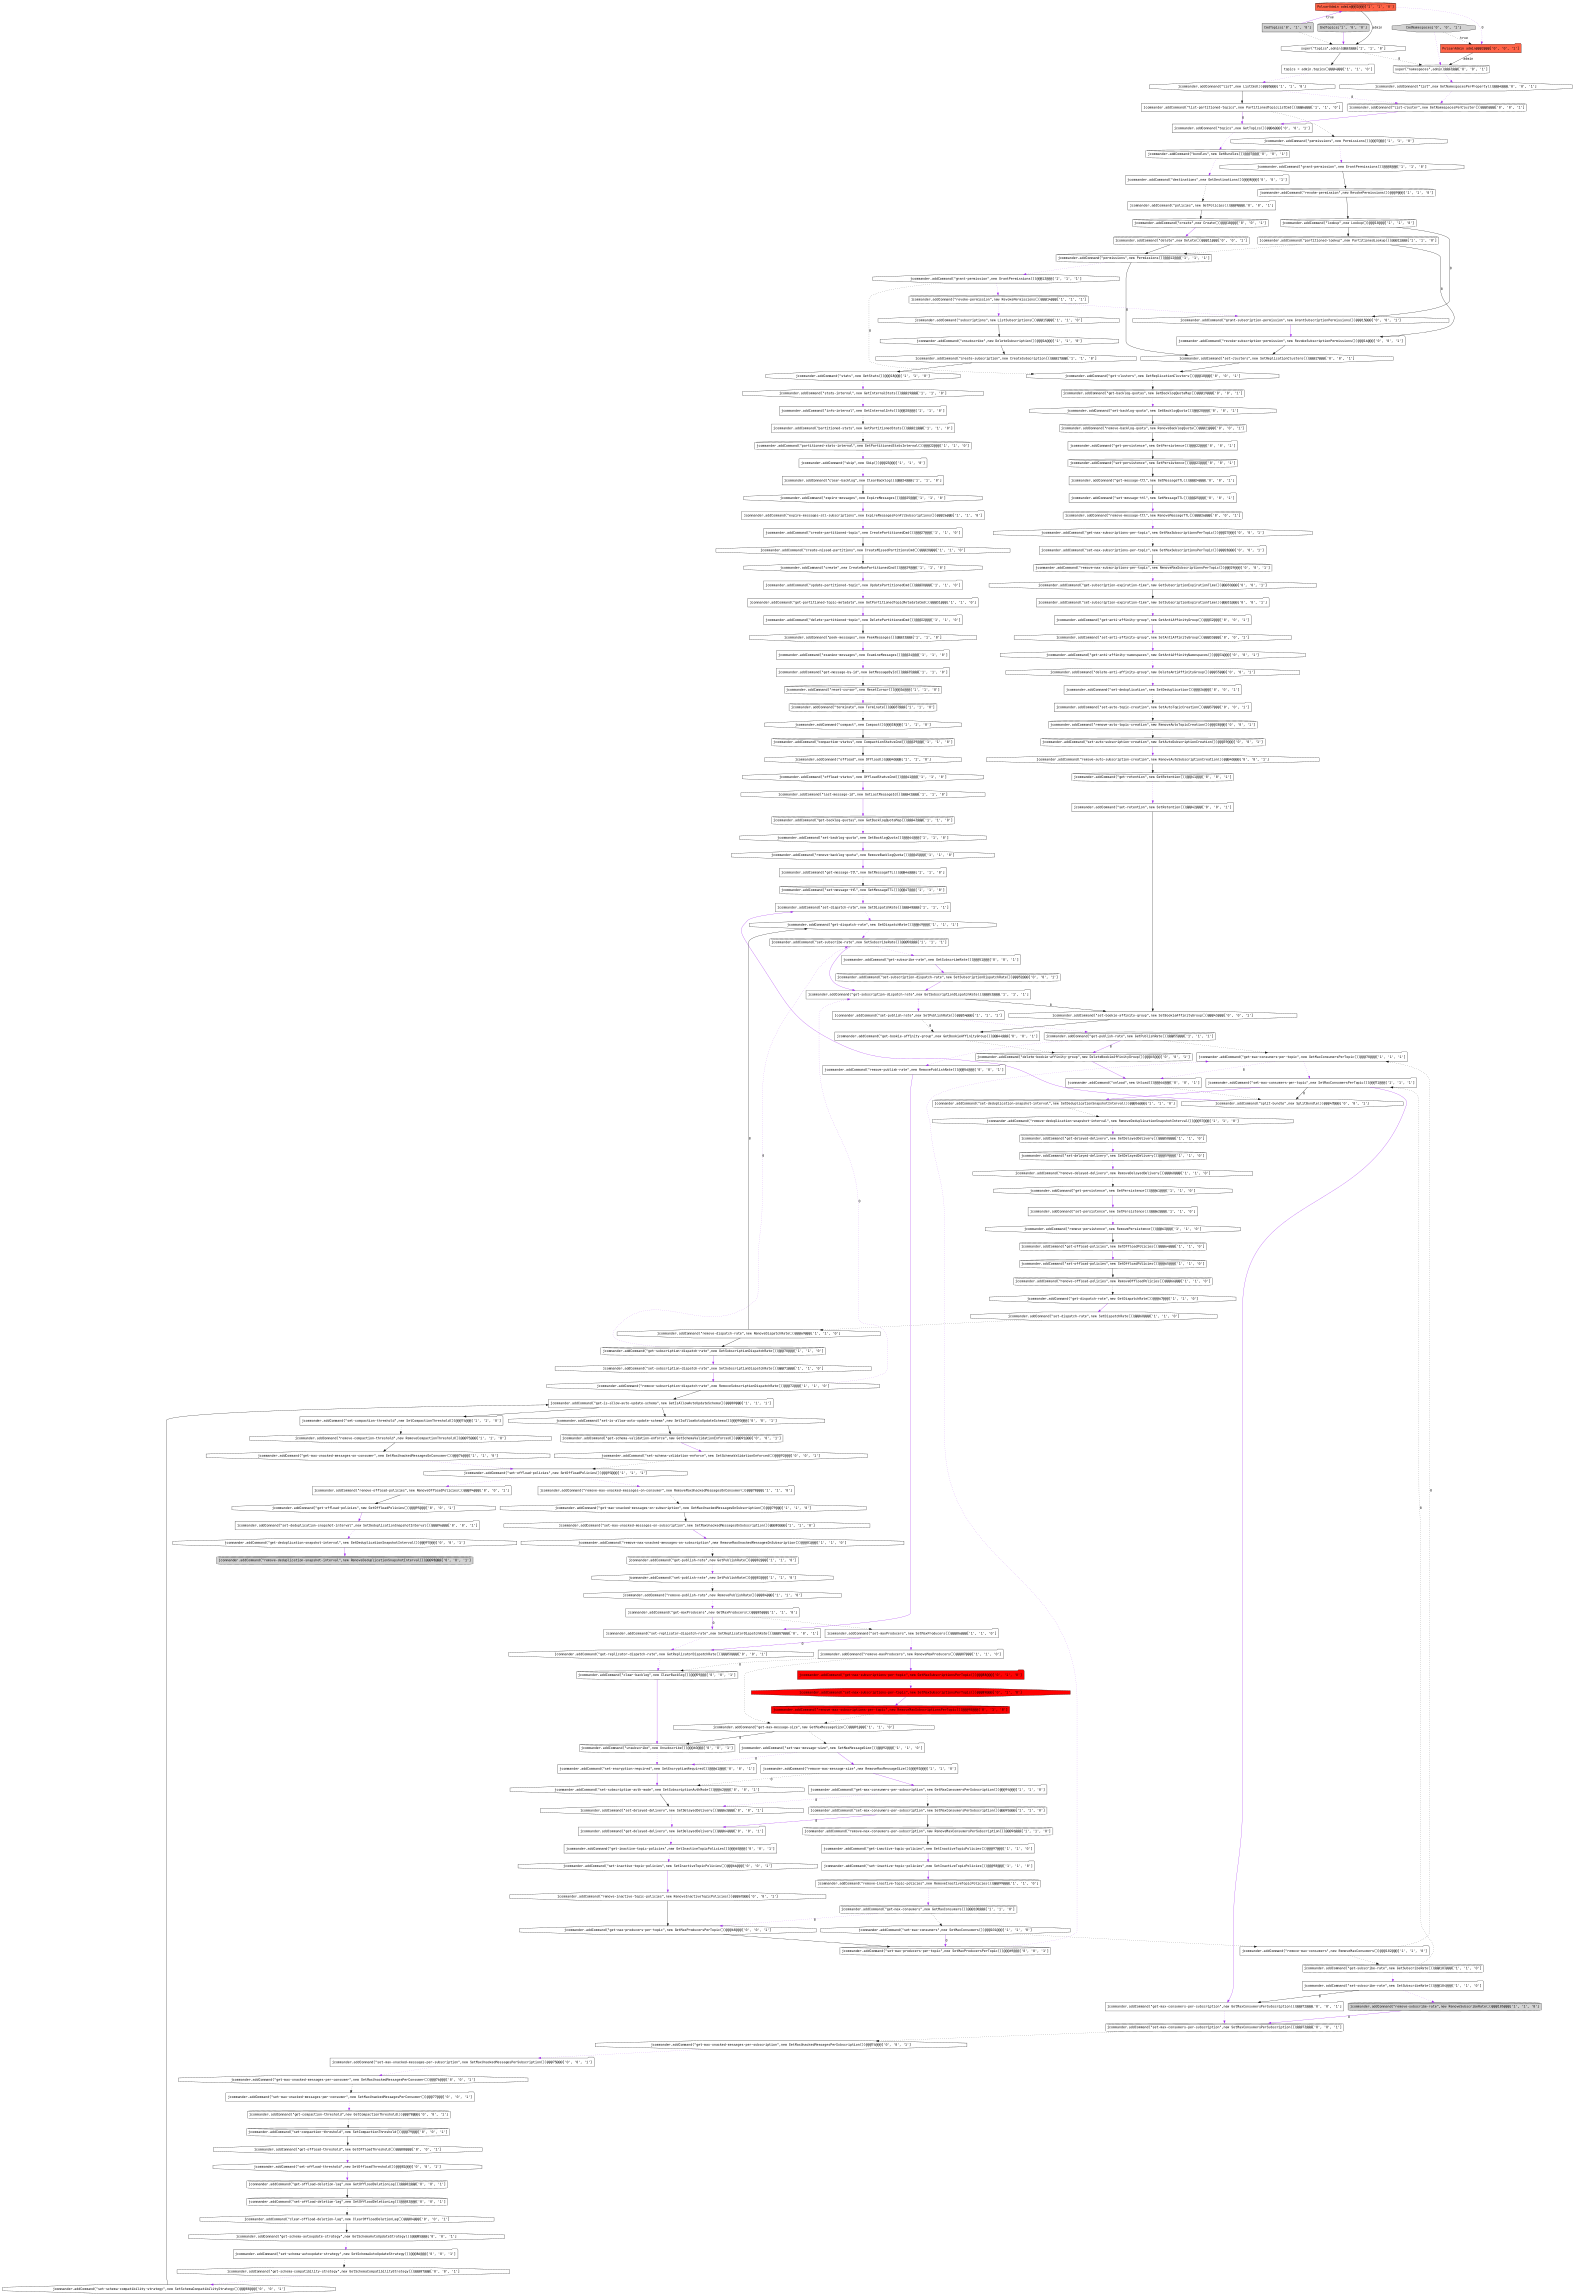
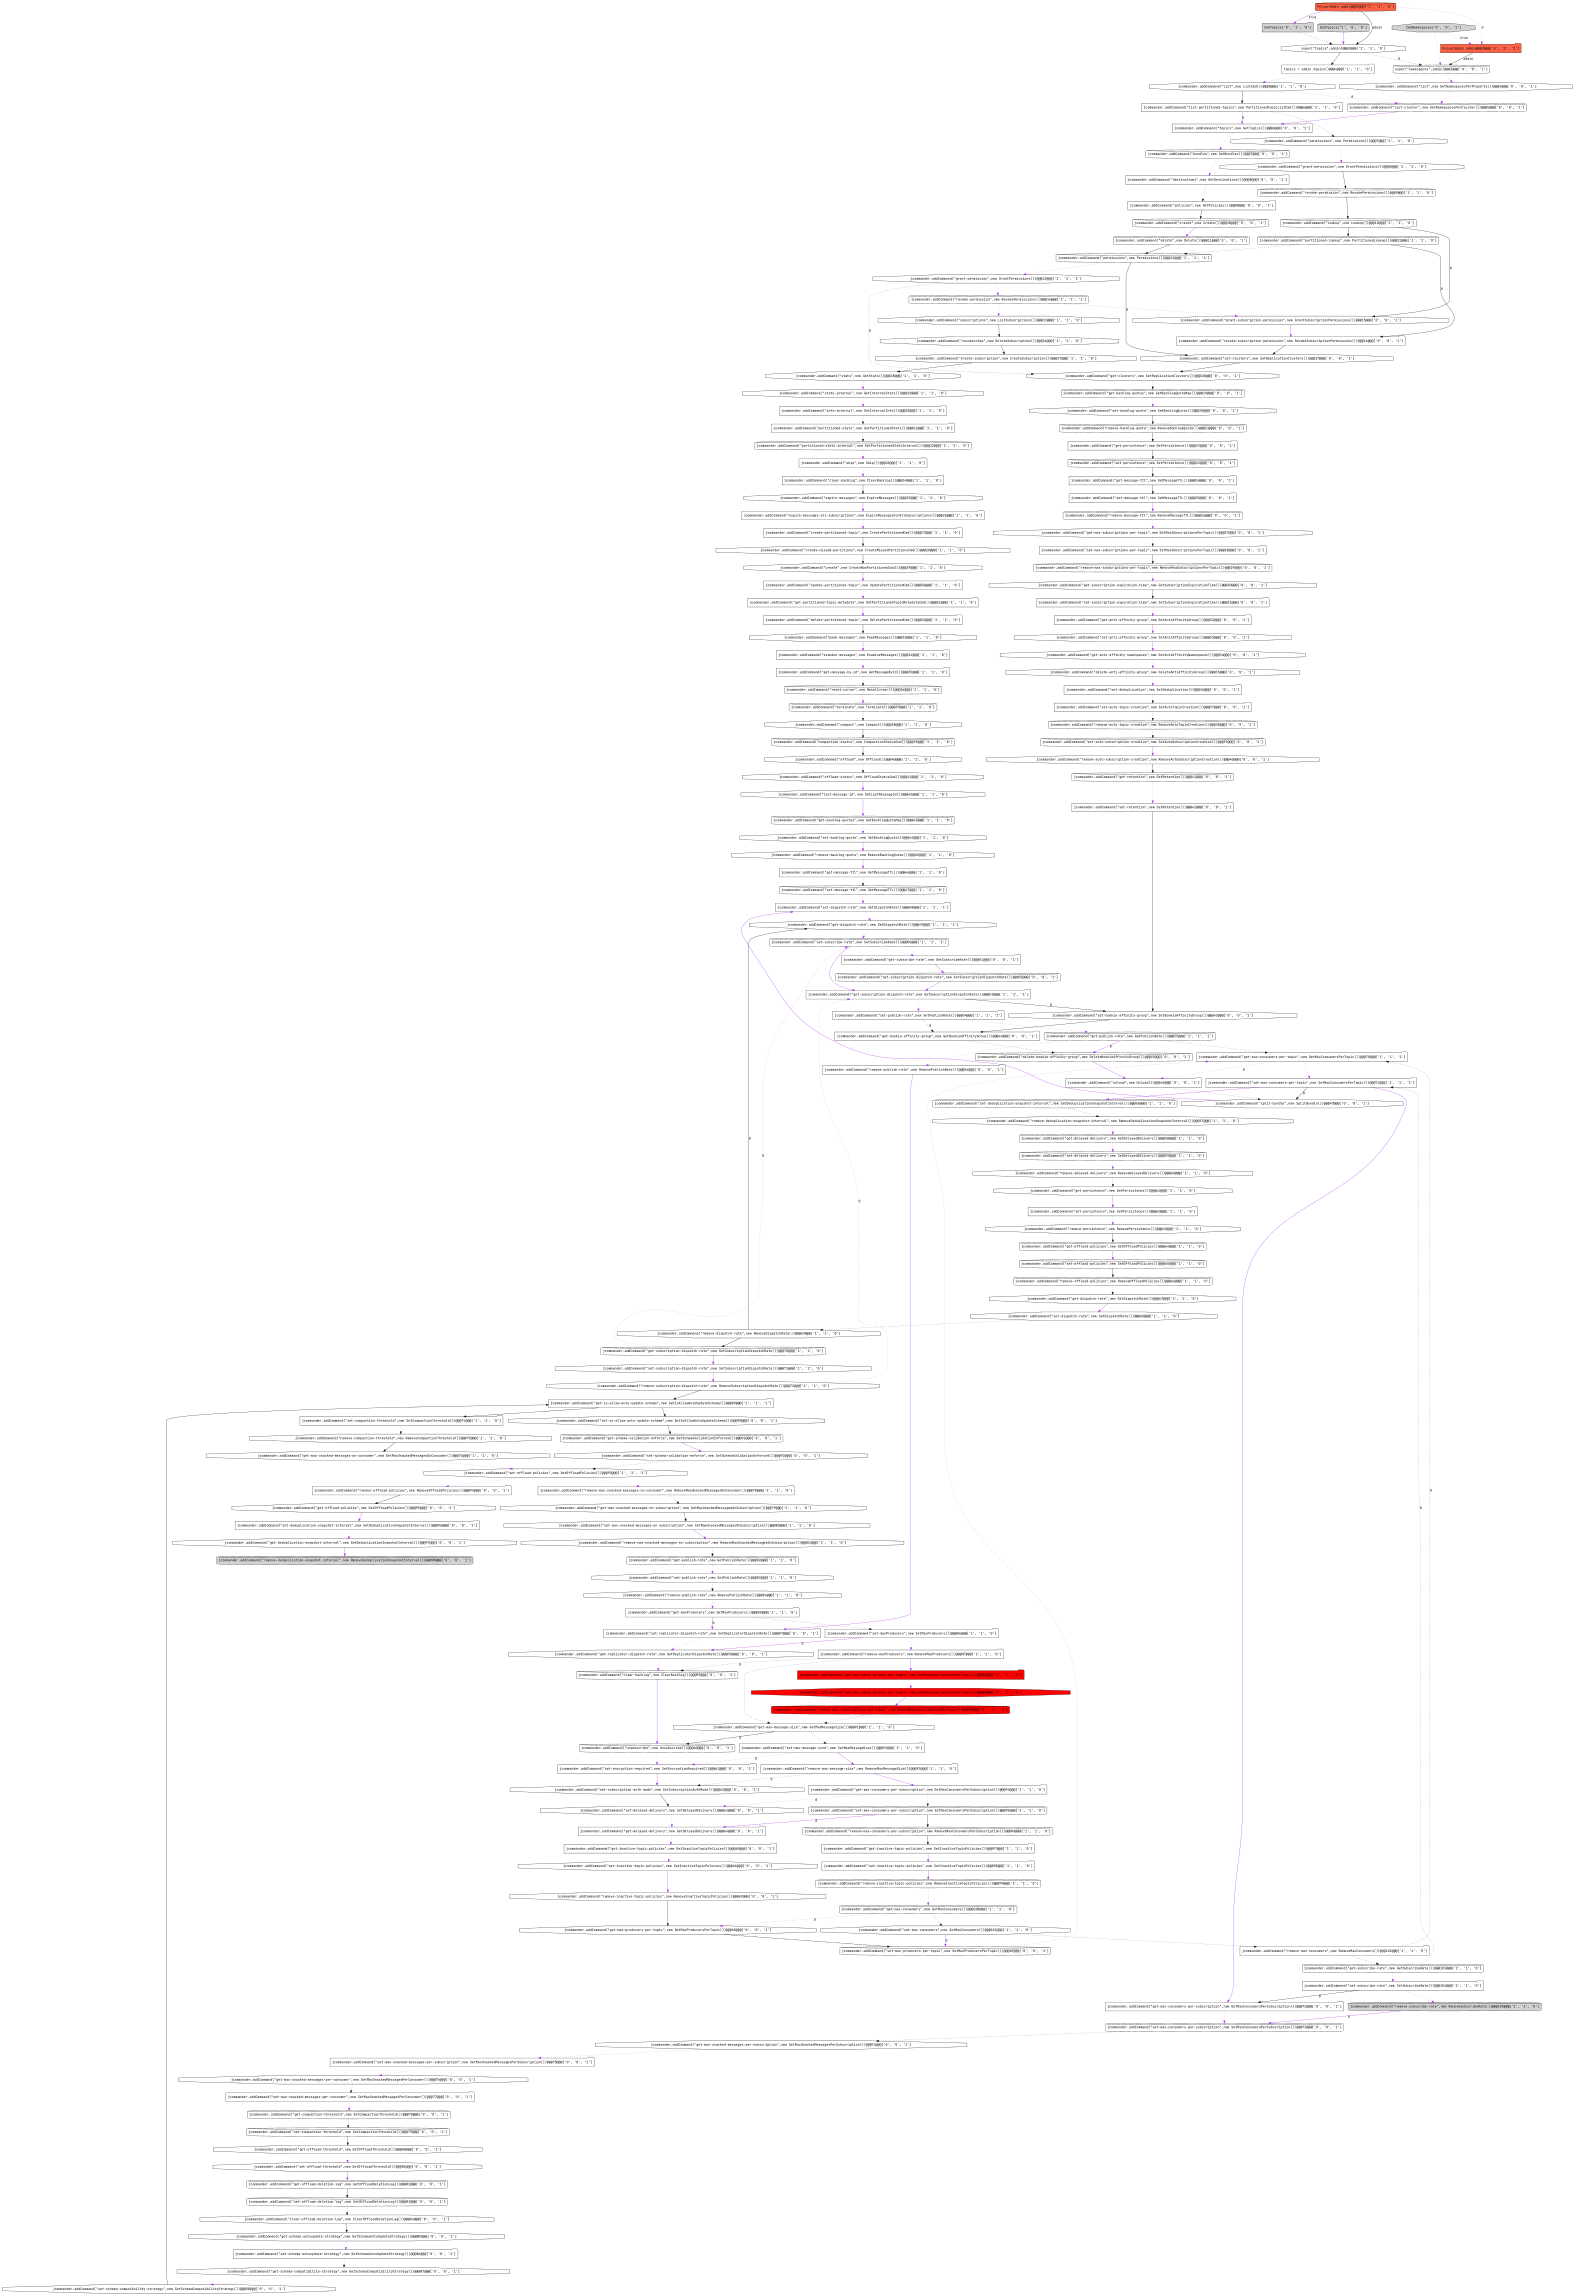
edge "CmdTopics['0', '1', '0']" -> "PulsarAdmin admin@@@2@@@['1', '1', '0']": reversed
edge "CmdNamespaces['0', '0', '1']" -> "PulsarAdmin admin@@@2@@@['0', '0', '1']": color black -> purple
